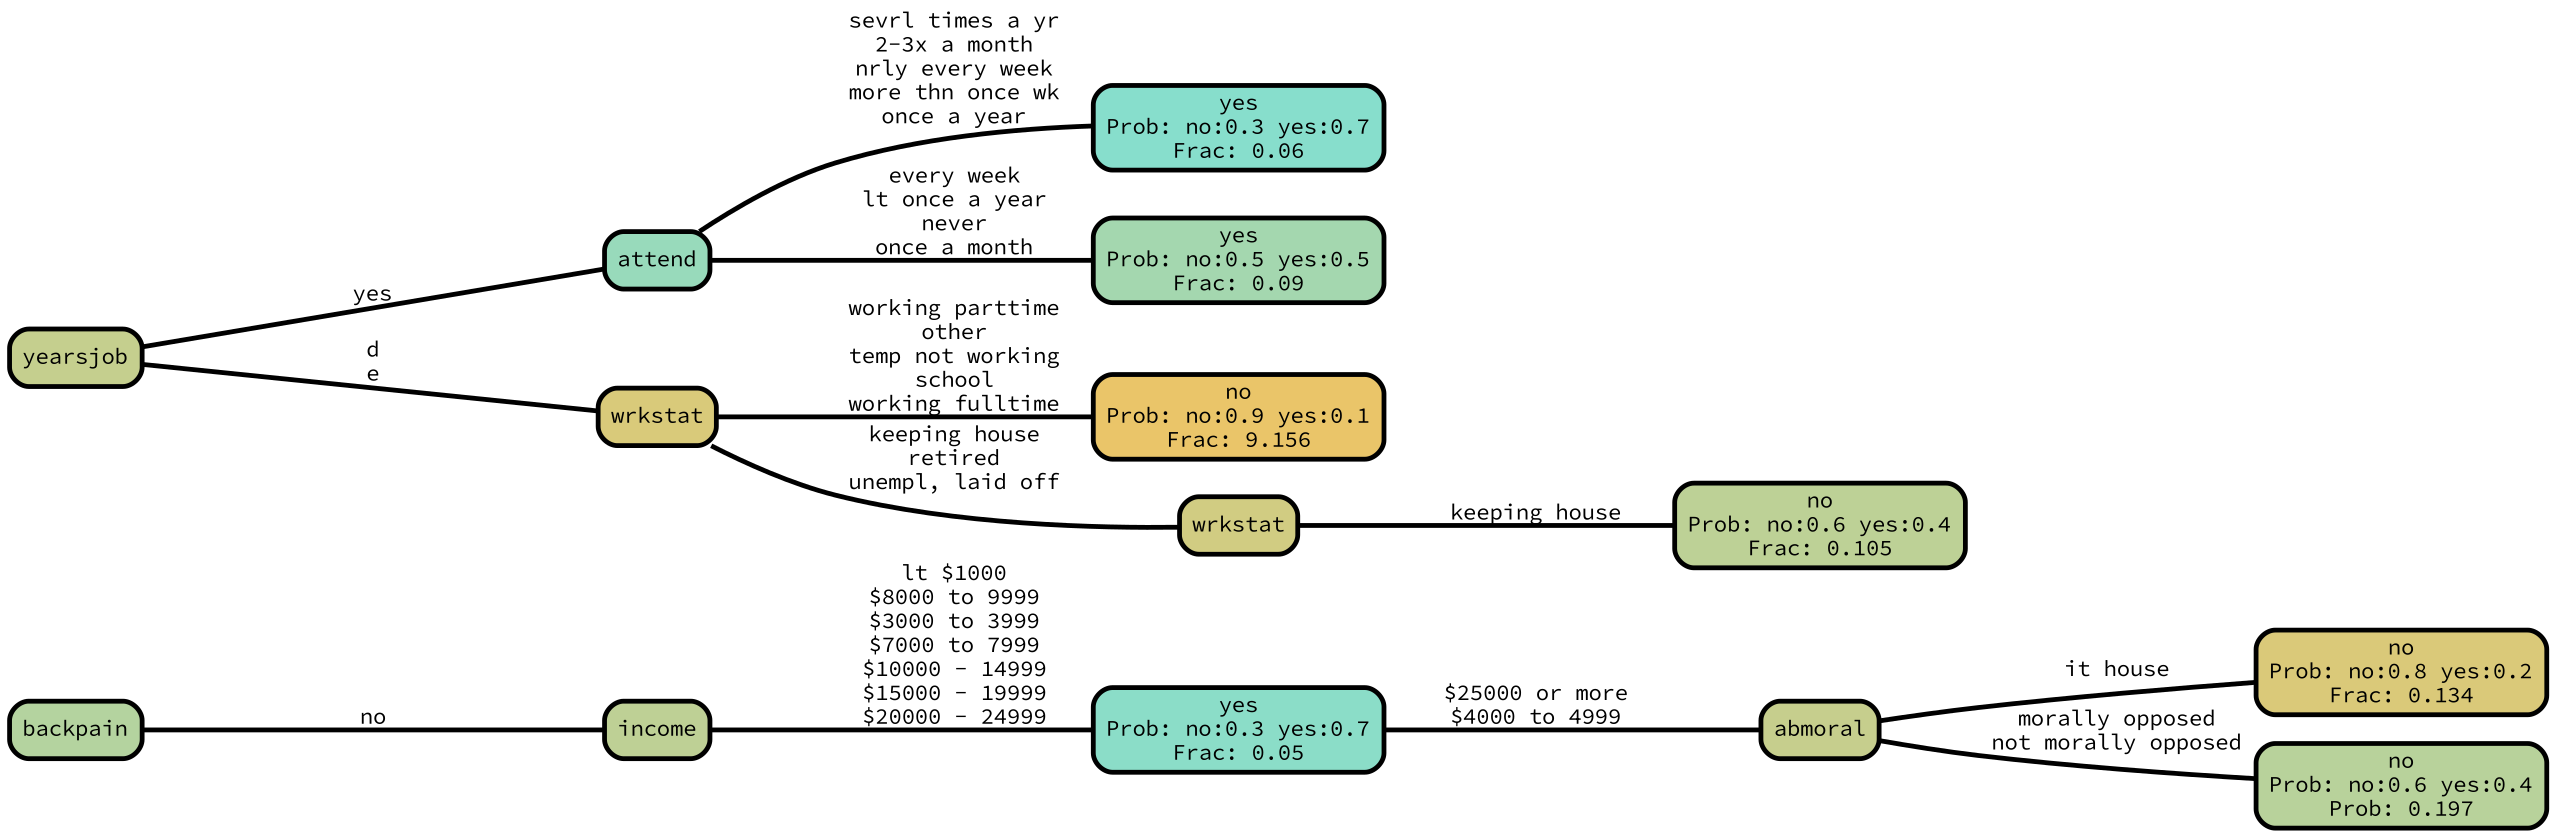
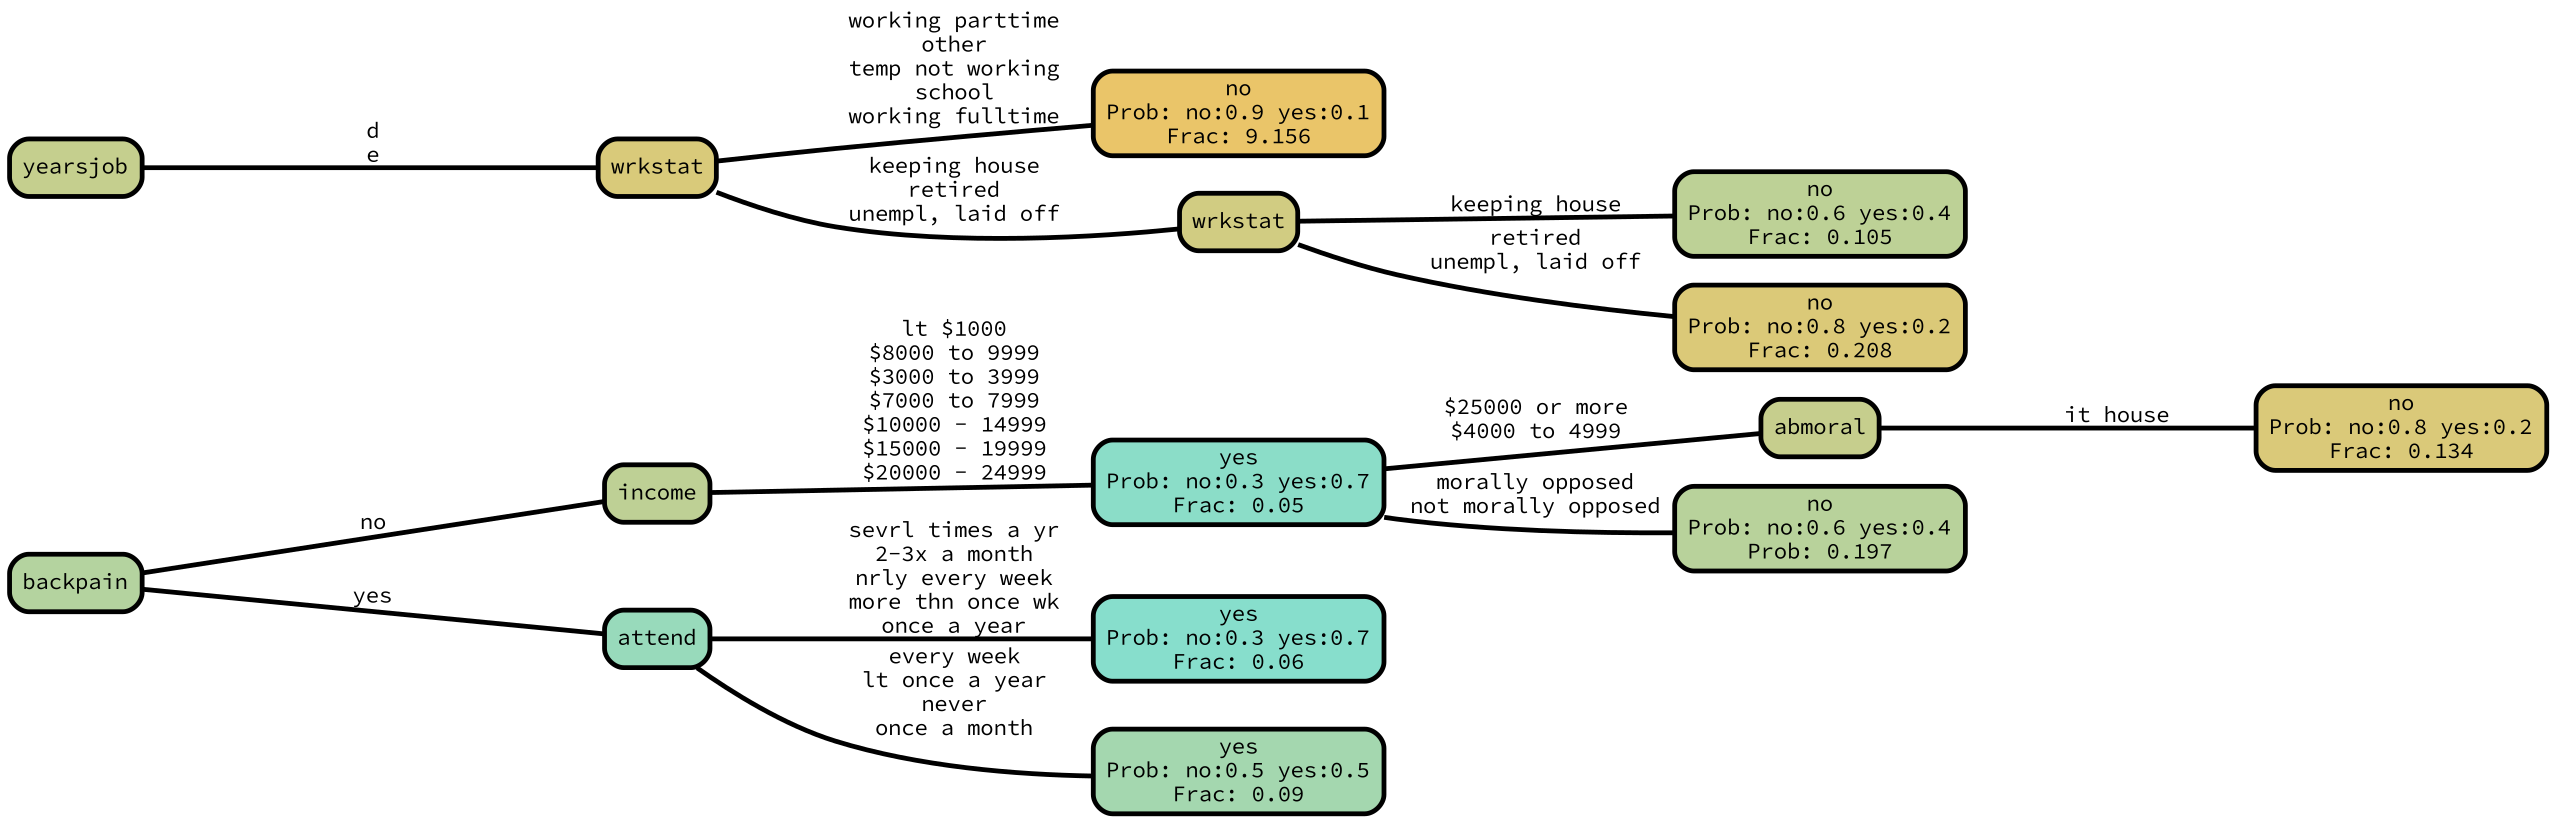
edge "attend" -- "yearsjob": now "attend" -- "backpain"
node "no Prob: no:0.8 yes:0.2 Frac: 0.208": added
edge "abmoral" -- "no Prob: no:0.6 yes:0.4 Prob: 0.197": now "yes Prob: no:0.3 yes:0.7 Frac: 0.05" -- "no Prob: no:0.6 yes:0.4 Prob: 0.197"
